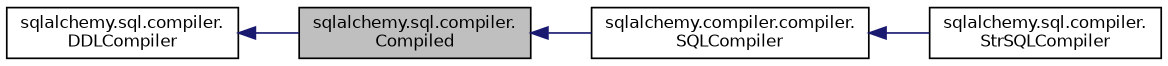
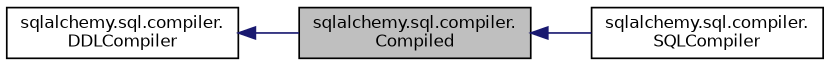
node "sqlalchemy.compiler.compiler. SQLCompiler": label "sqlalchemy.compiler.compiler. SQLCompiler" -> "sqlalchemy.sql.compiler. SQLCompiler"
node "sqlalchemy.sql.compiler. StrSQLCompiler": removed
